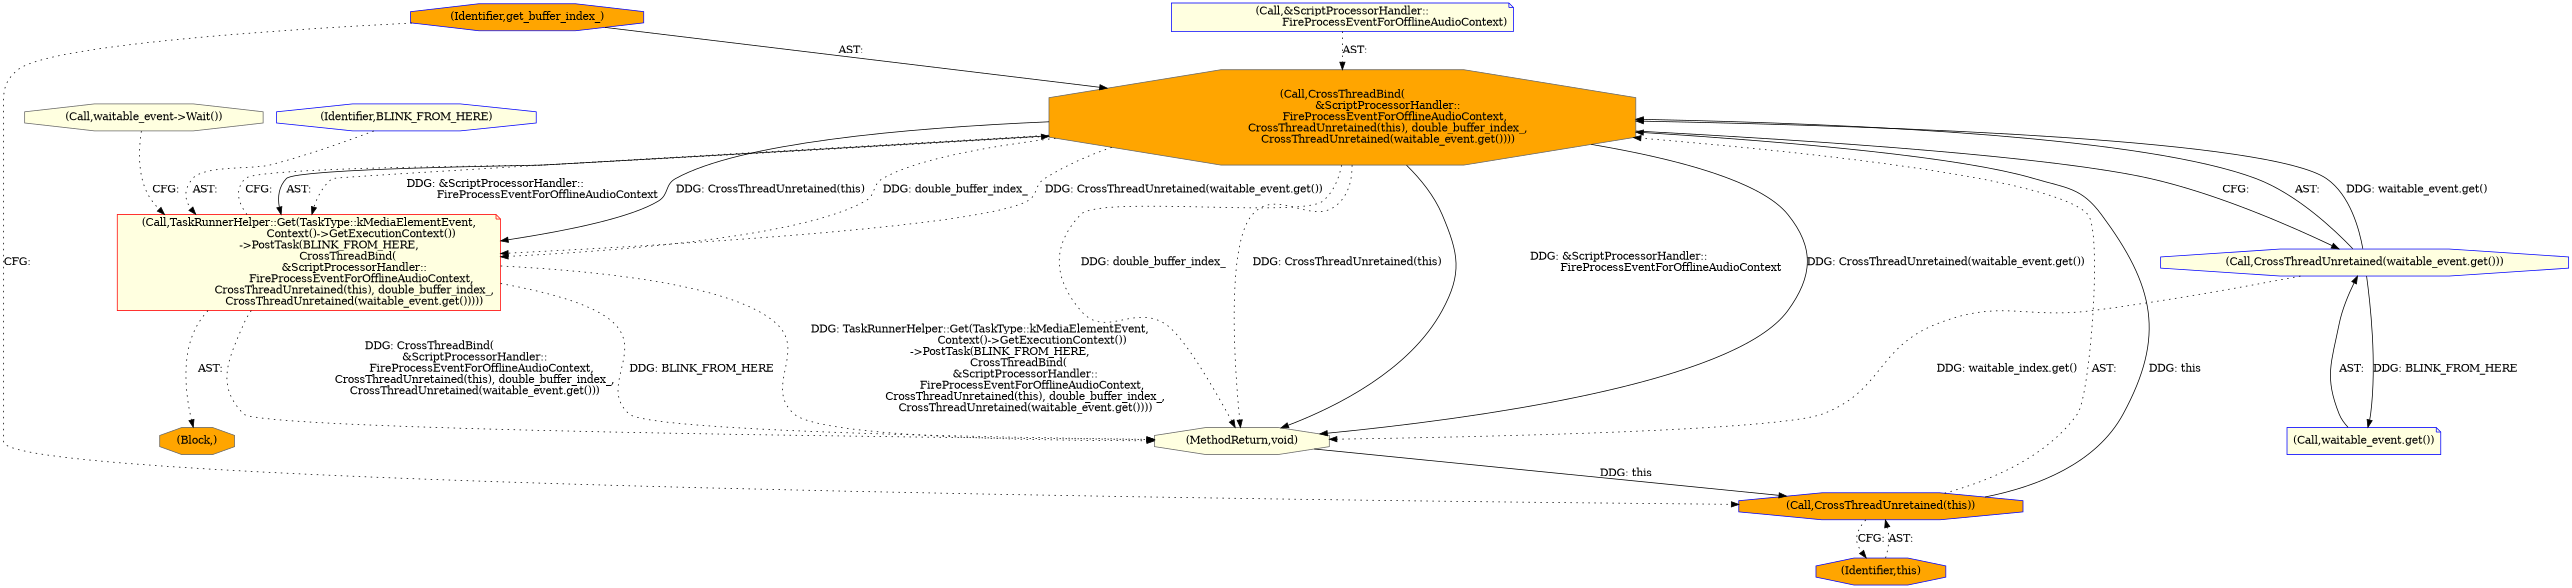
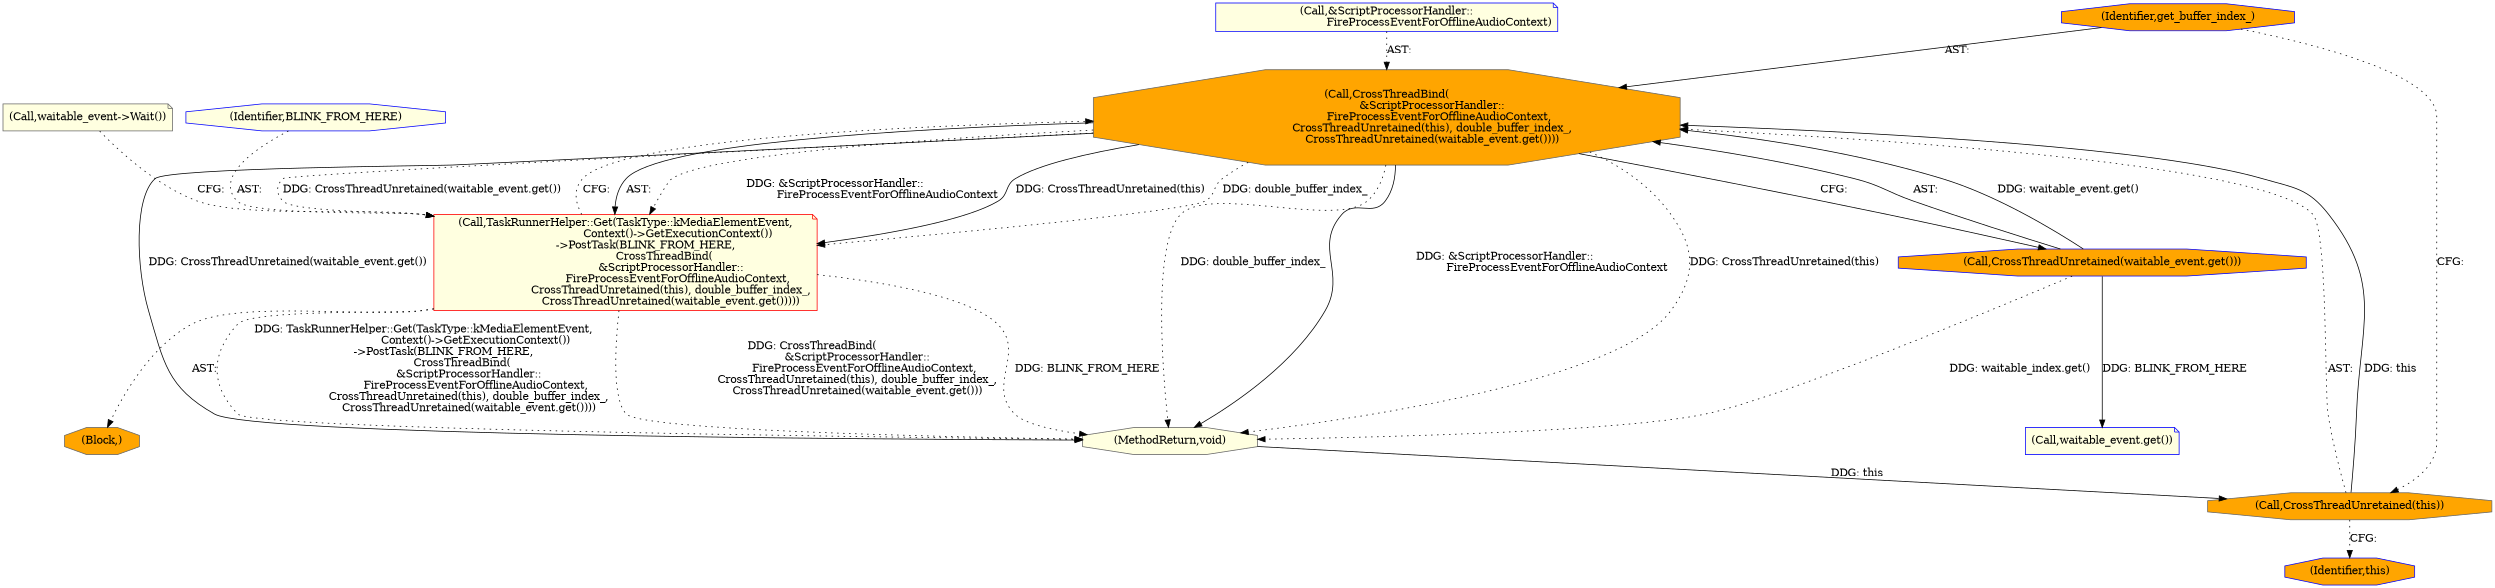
node "(Call,waitable_event->Wait())": shape octagon -> note
node "(Call,CrossThreadUnretained(waitable_event.get()))": fillcolor lightyellow -> orange
edge "(Call,waitable_event.get())" -> "(Call,CrossThreadUnretained(waitable_event.get()))": removed, label "AST:"
node "(Call,CrossThreadUnretained(this))": color blue -> gray40
edge "(Identifier,this)" -> "(Call,CrossThreadUnretained(this))": removed, label "AST:"
